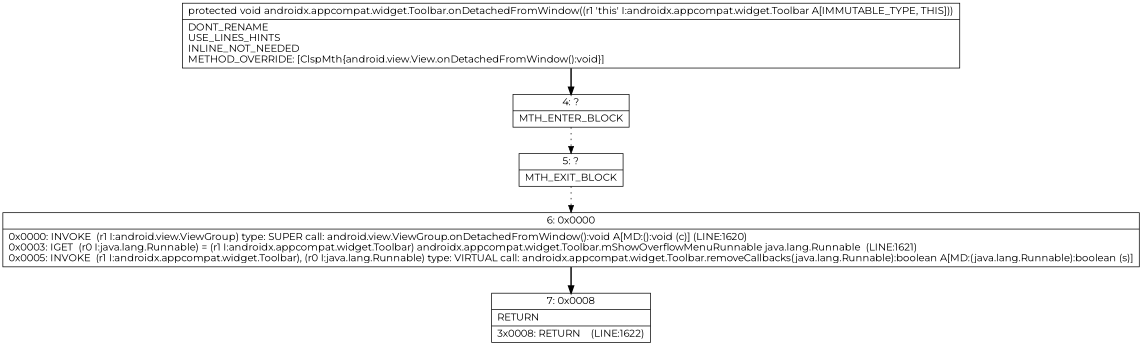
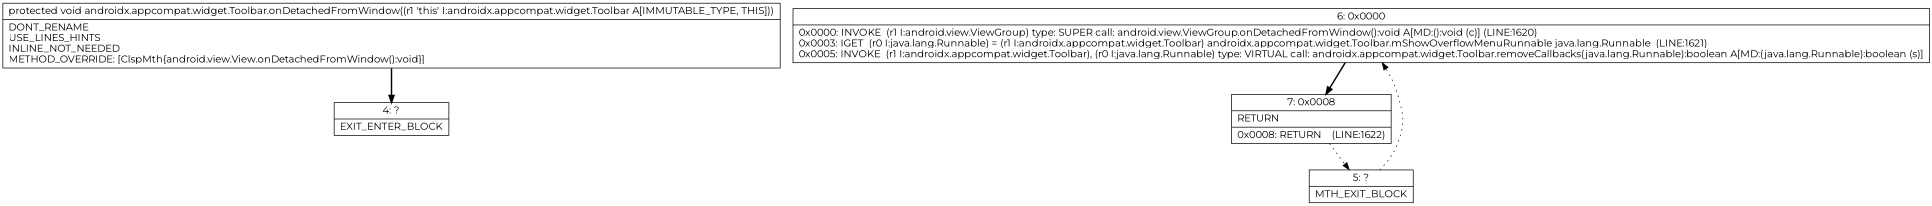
node "4: ?": text "MTH_ENTER_BLOCK" -> "EXIT_ENTER_BLOCK"
edge "4: ?" -> "5: ?": now "7: 0x0008" -> "5: ?"
node "7: 0x0008": text "3x0008: RETURN    (LINE:1622)" -> "0x0008: RETURN    (LINE:1622)"
